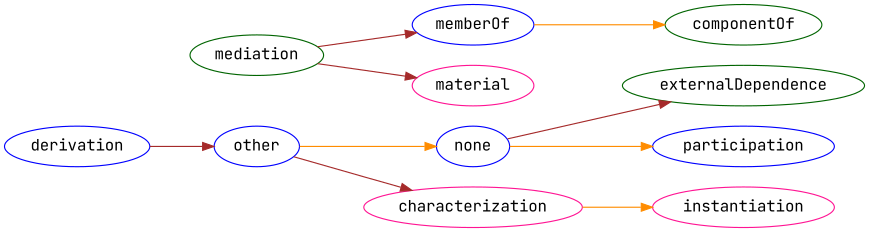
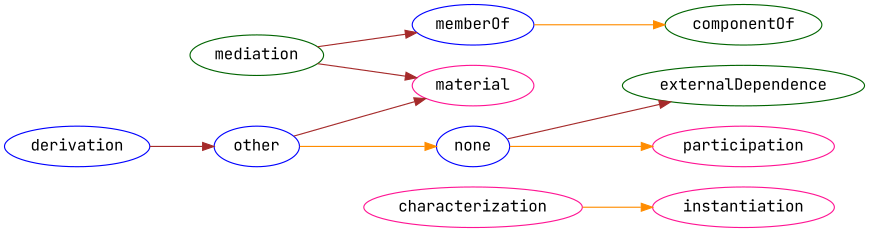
node "participation": color blue -> deeppink
edge "other" -> "characterization": now "other" -> "material"
